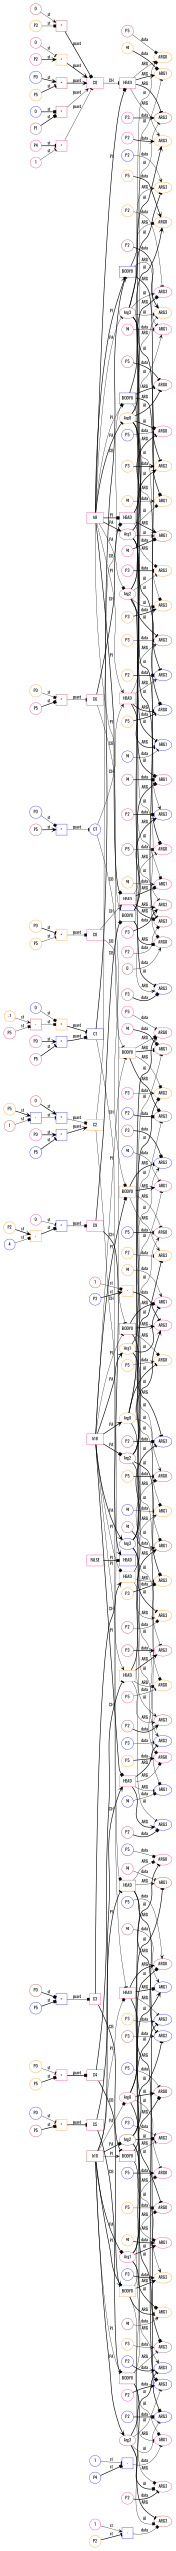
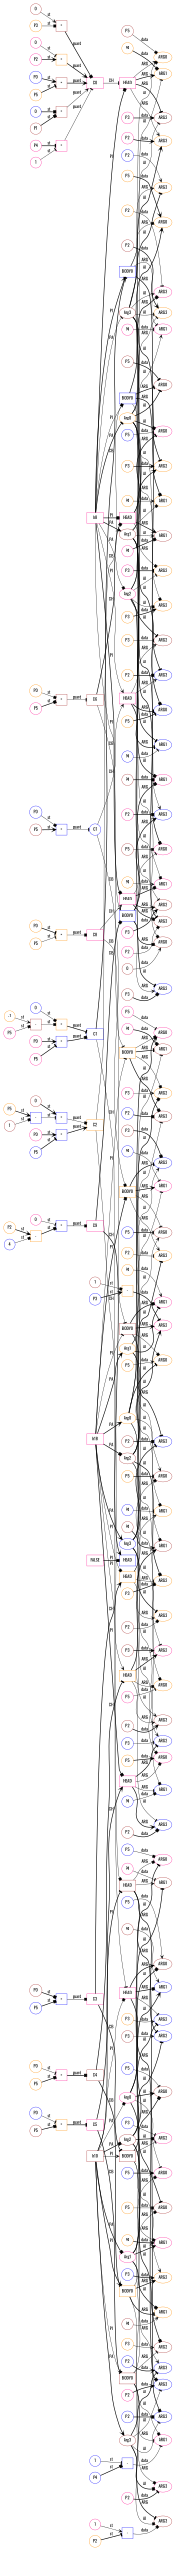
node "C3": shape square -> box
